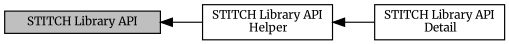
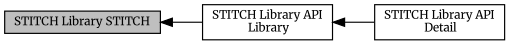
node "STITCH Library API": label "STITCH Library API" -> "STITCH Library STITCH"
node "STITCH Library API Helper": label "STITCH Library API Helper" -> "STITCH Library API Library"
